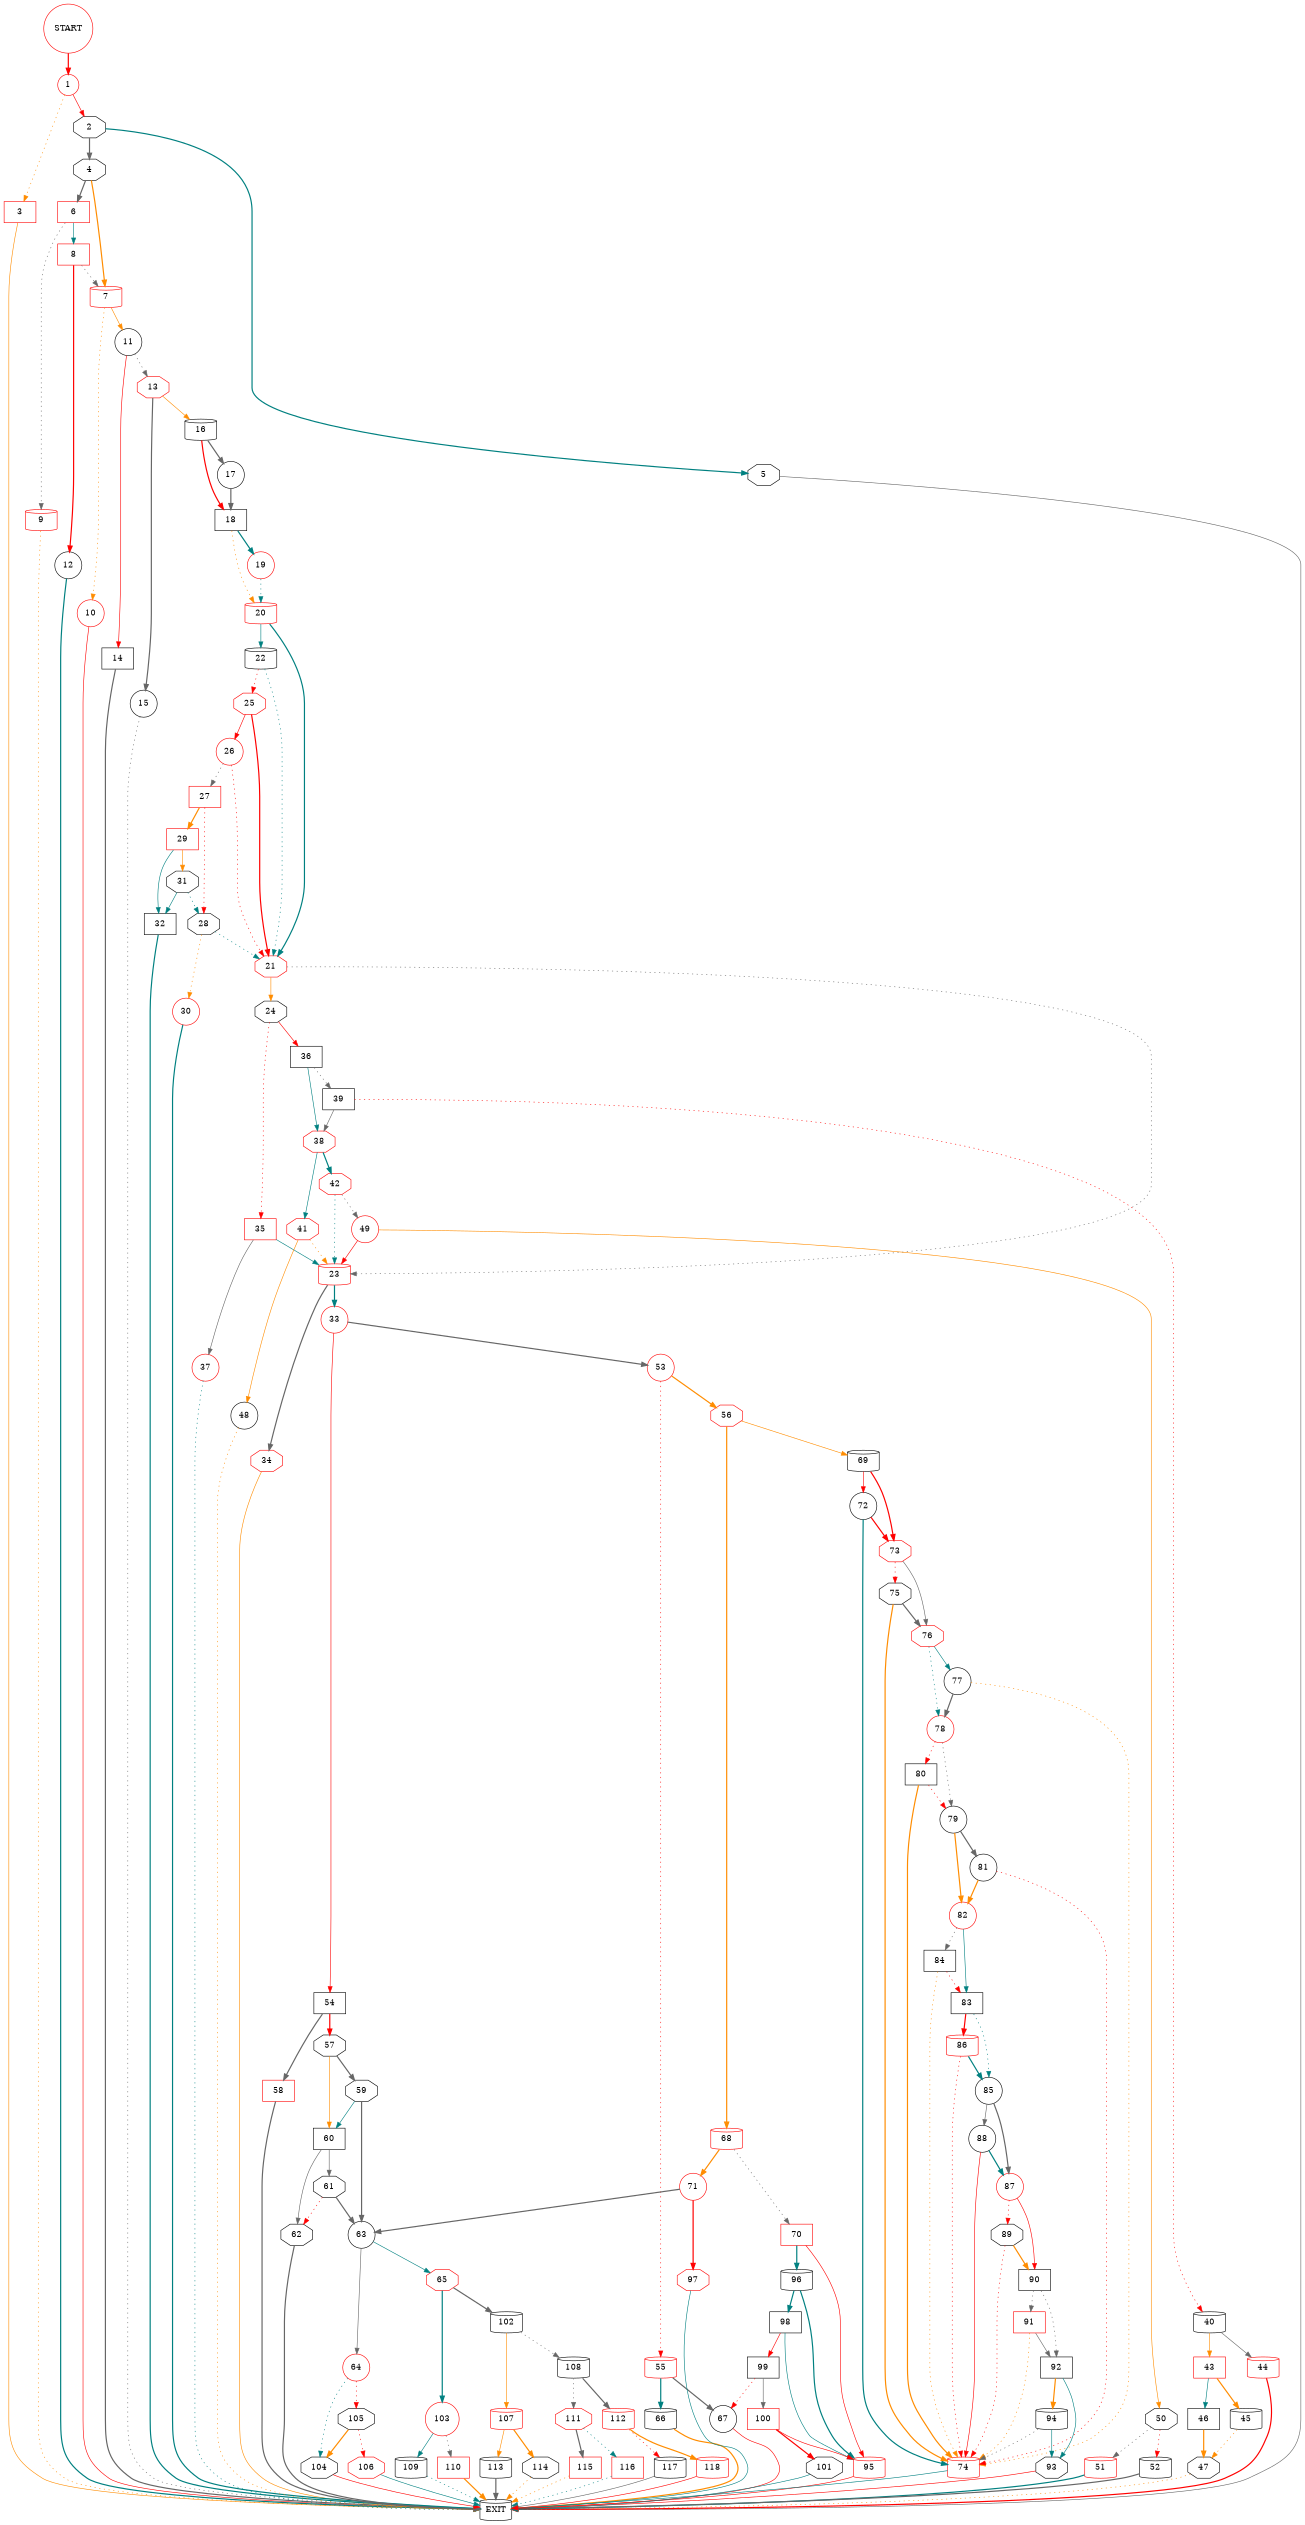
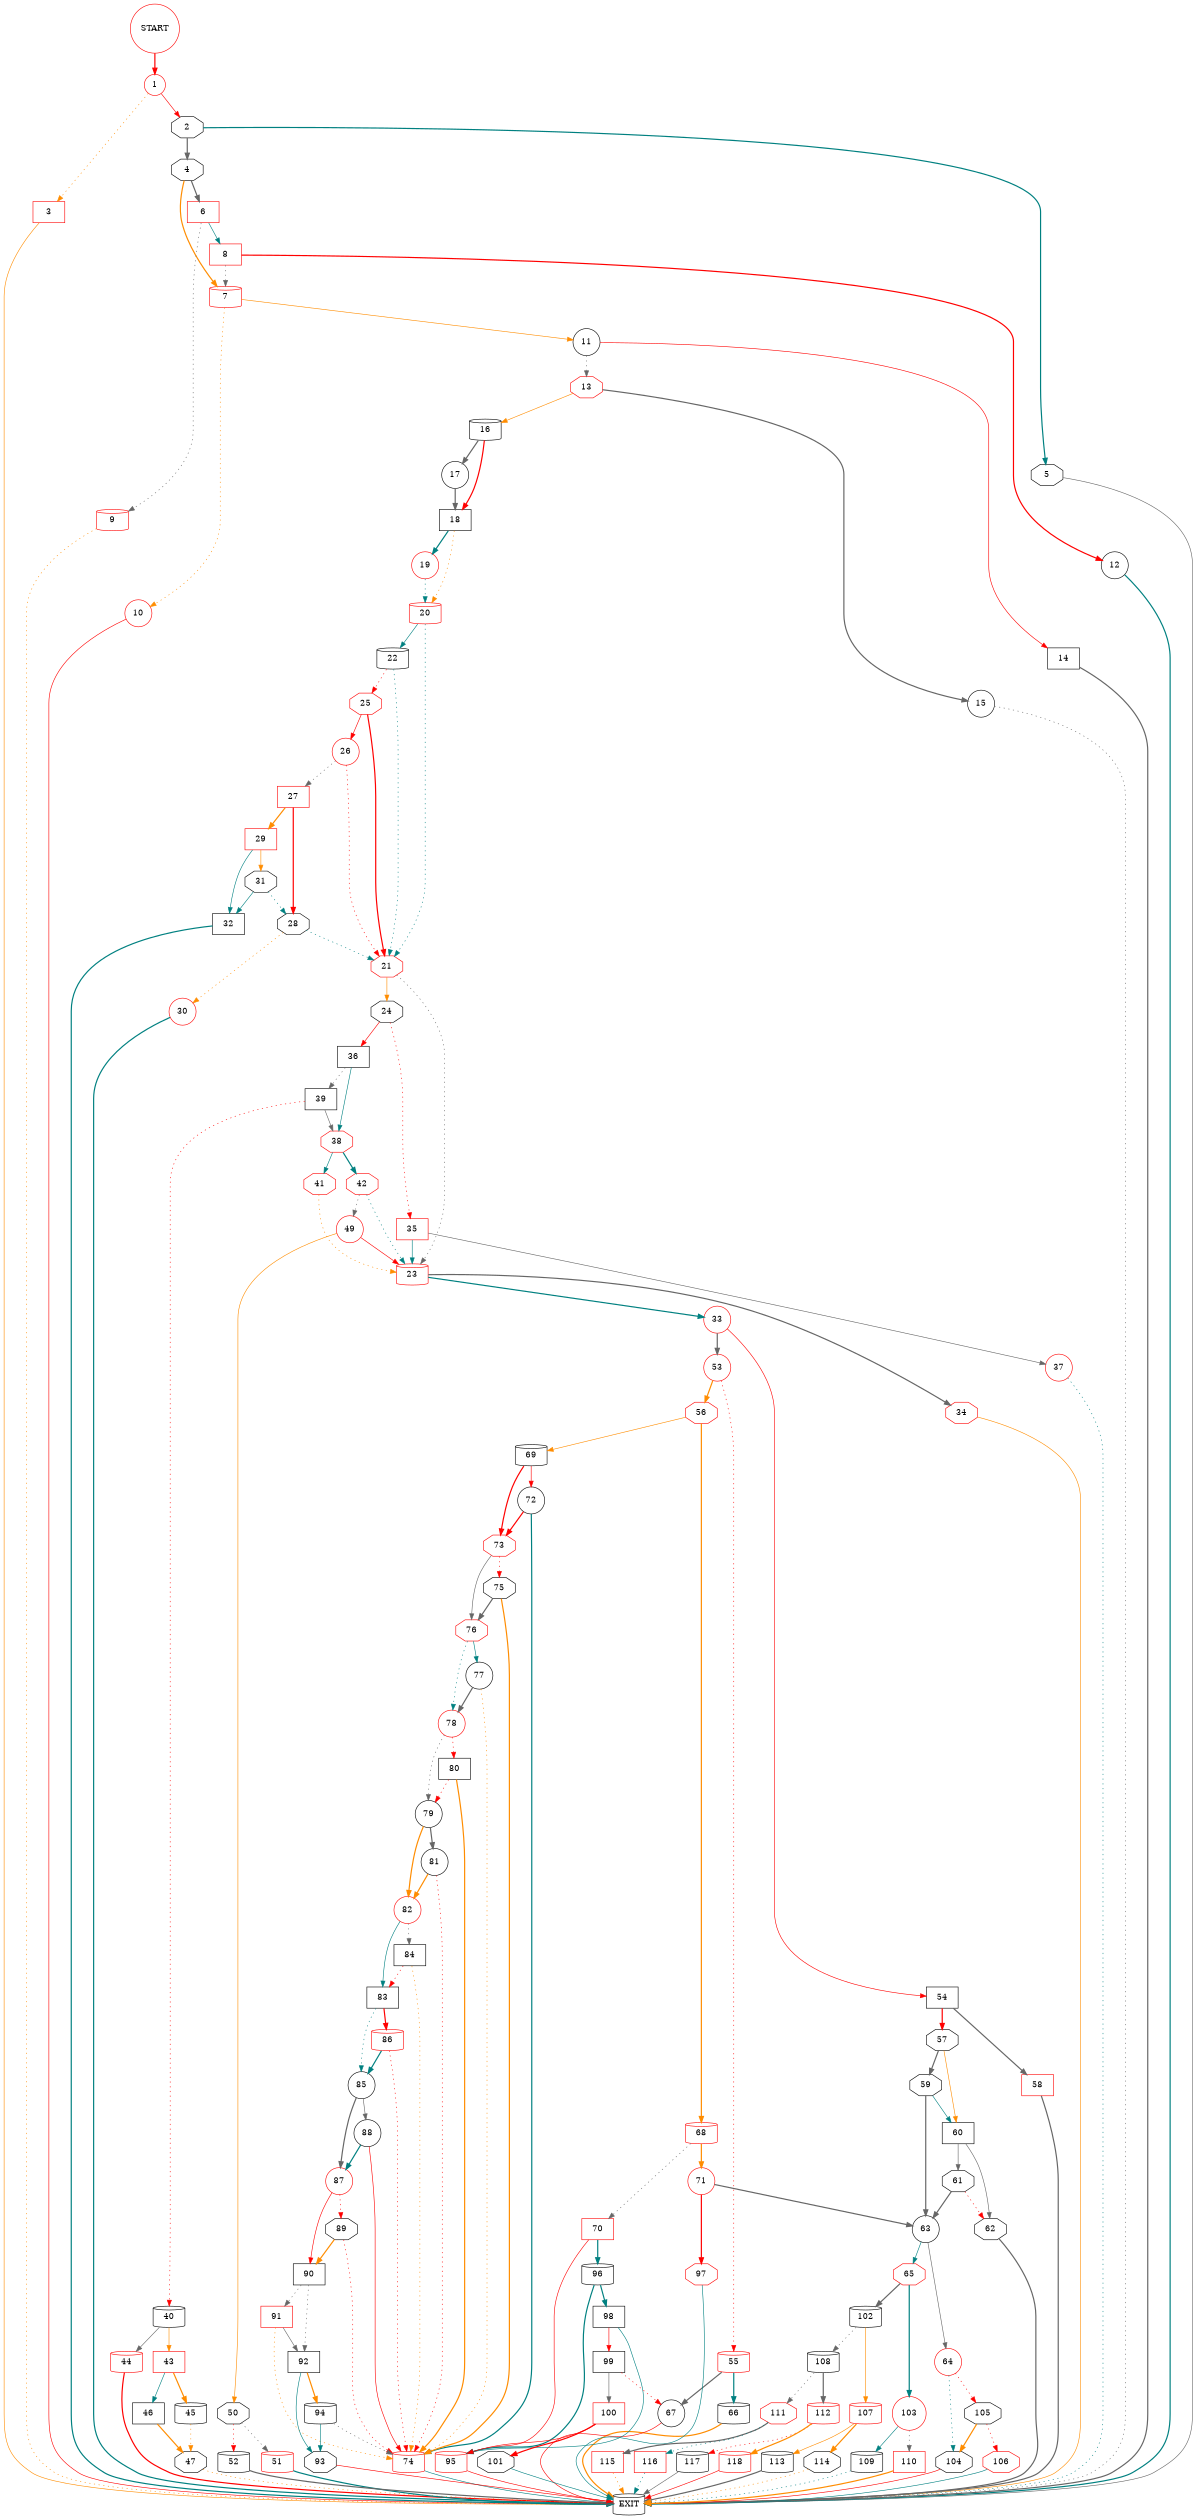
edge "20" -> "21": style bold -> dotted
edge "27" -> "28": style dotted -> bold
node "48": removed
